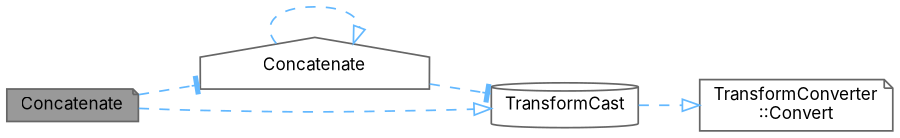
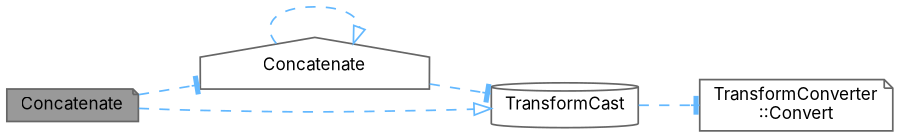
edge "TransformCast" -> "TransformConverter ::Convert": arrowhead onormal -> tee
